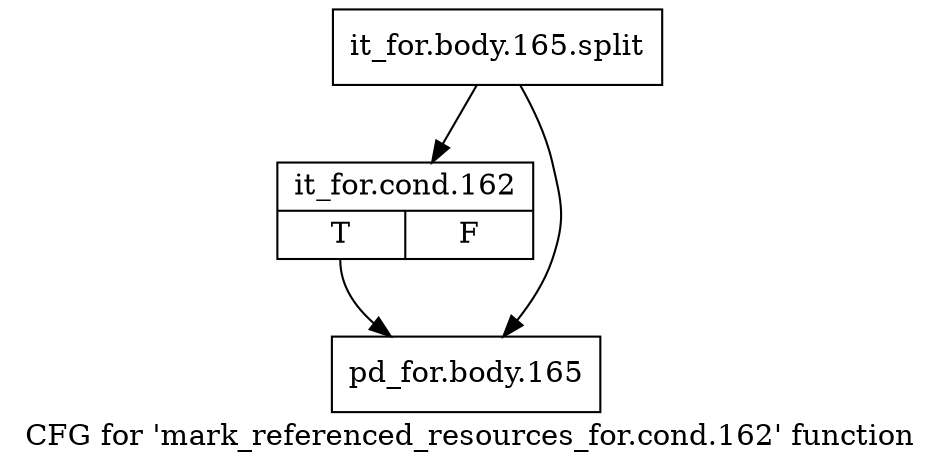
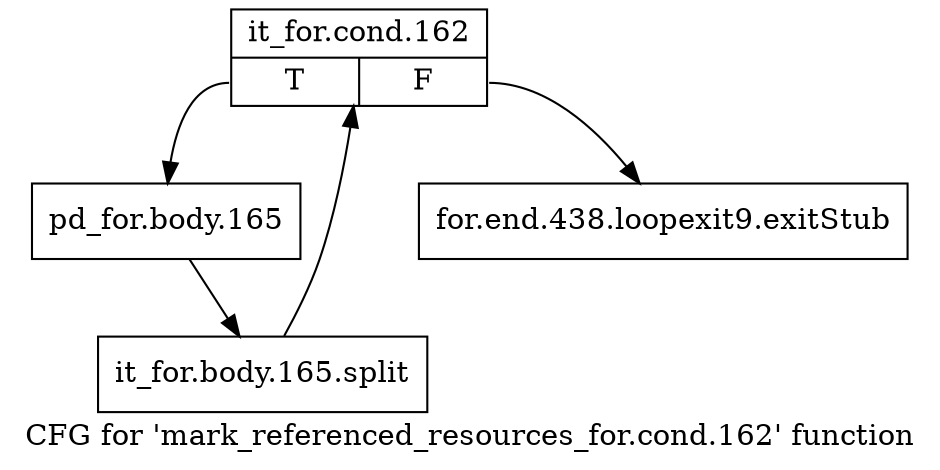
edge "it_for.body.165.split" -> "pd_for.body.165": reversed
node "for.end.438.loopexit9.exitStub": added
